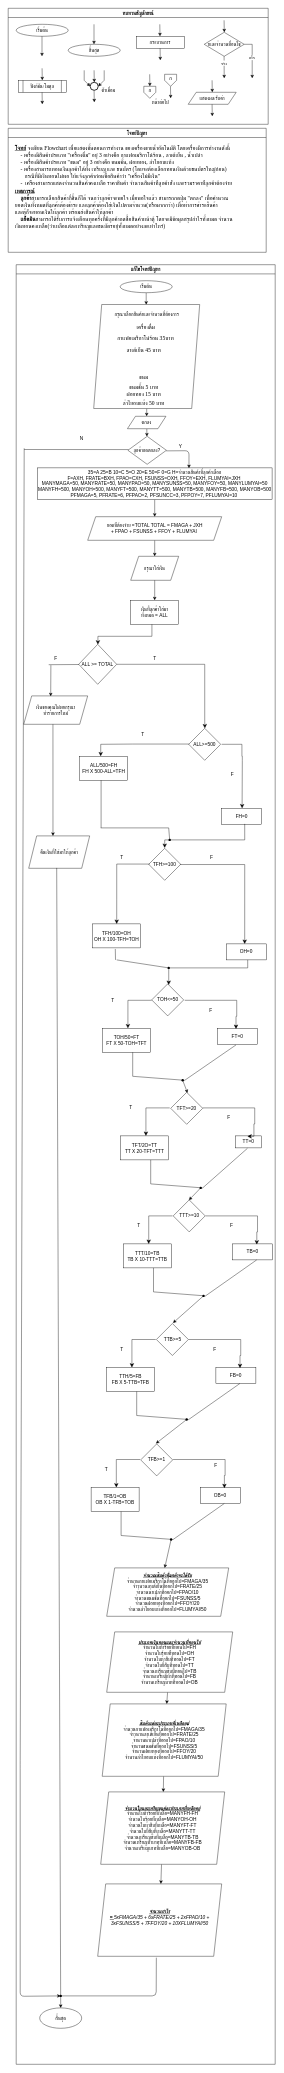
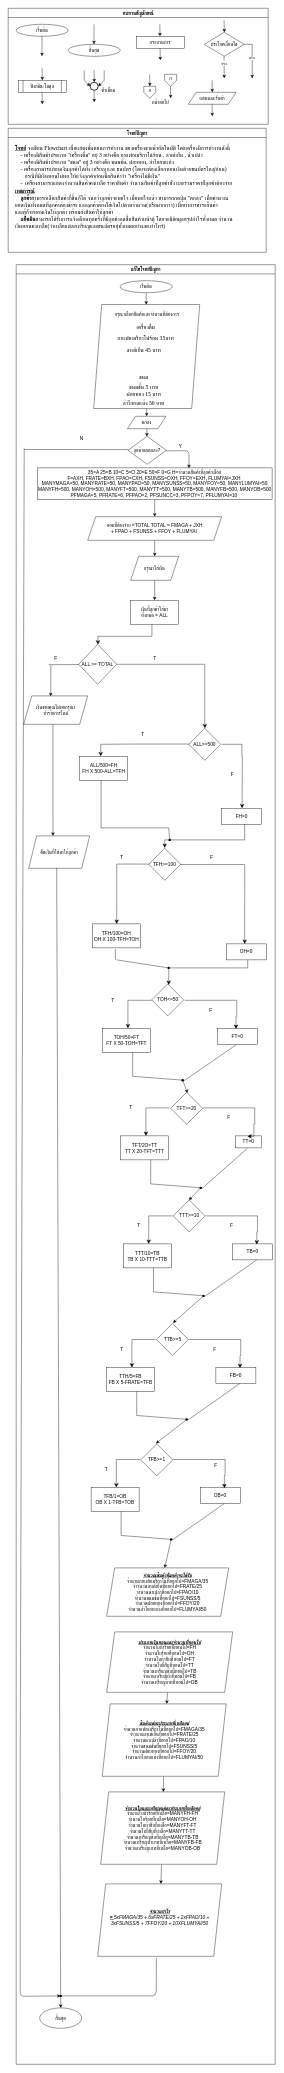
node "าและจำนวนทื่อนไข": label "าและจำนวนทื่อนไข" -> "ประโยคเงื่อนไข"
node "TTH/5=FB FB X 5-TTB=TFB": label "TTH/5=FB FB X 5-TTB=TFB" -> "TTH/5=FB FB X 5-FRATE=TFB"
